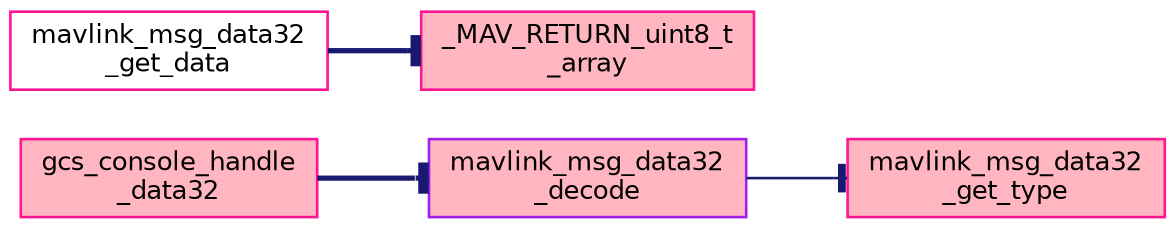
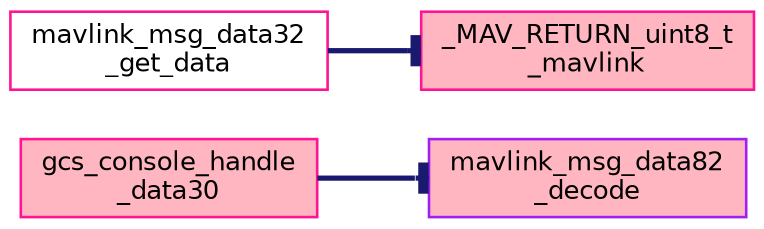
node "_MAV_RETURN_uint8_t _array": label "_MAV_RETURN_uint8_t _array" -> "_MAV_RETURN_uint8_t _mavlink"
node "gcs_console_handle _data32": label "gcs_console_handle _data32" -> "gcs_console_handle _data30"
node "mavlink_msg_data32 _decode": label "mavlink_msg_data32 _decode" -> "mavlink_msg_data82 _decode"
node "mavlink_msg_data32 _get_type": removed
